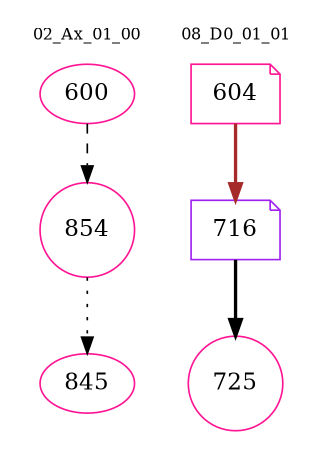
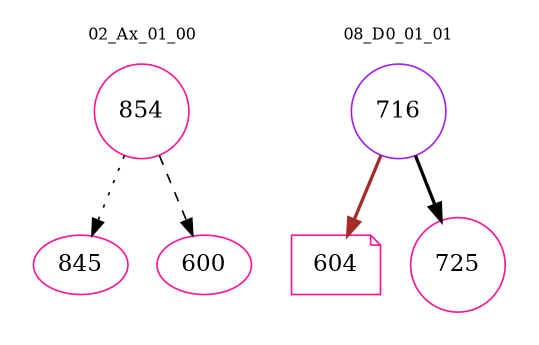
edge "600" -> "854": reversed
edge "604" -> "716": reversed
node "716": shape note -> circle
